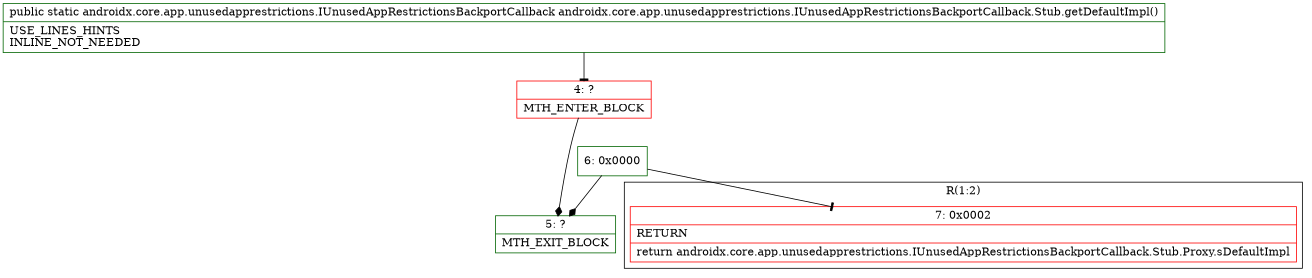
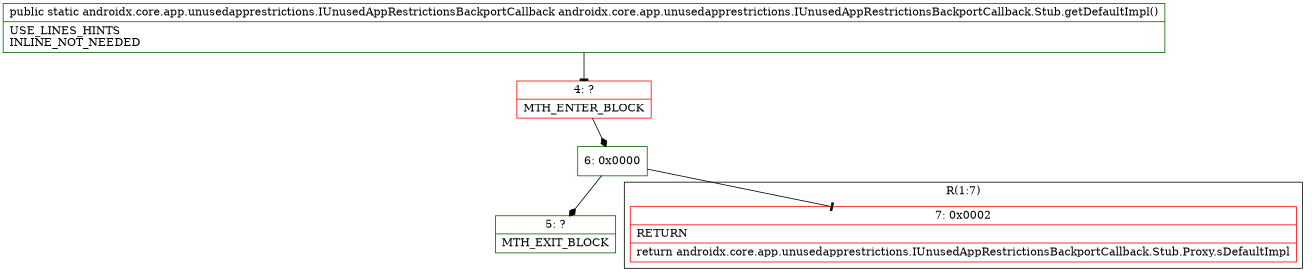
edge "4: ?" -> "5: ?": now "4: ?" -> "6: 0x0000"
cluster "R(1:2)": label "R(1:2)" -> "R(1:7)"
